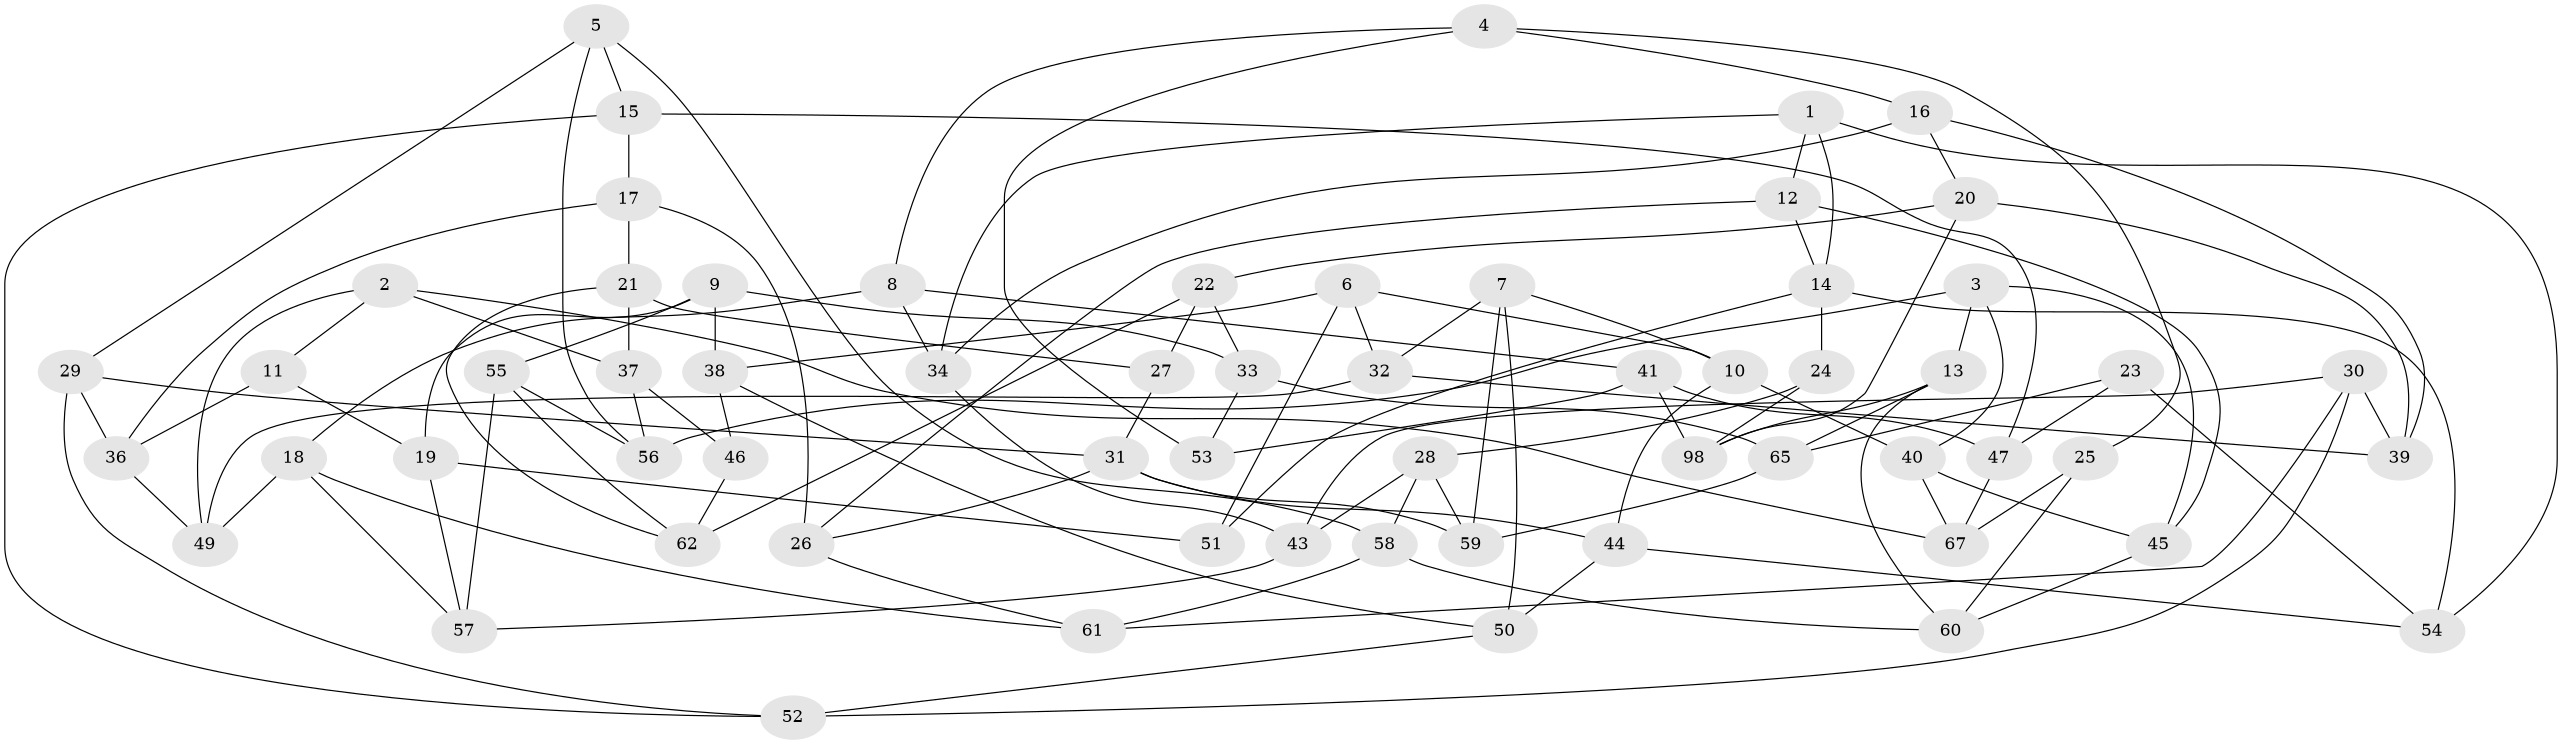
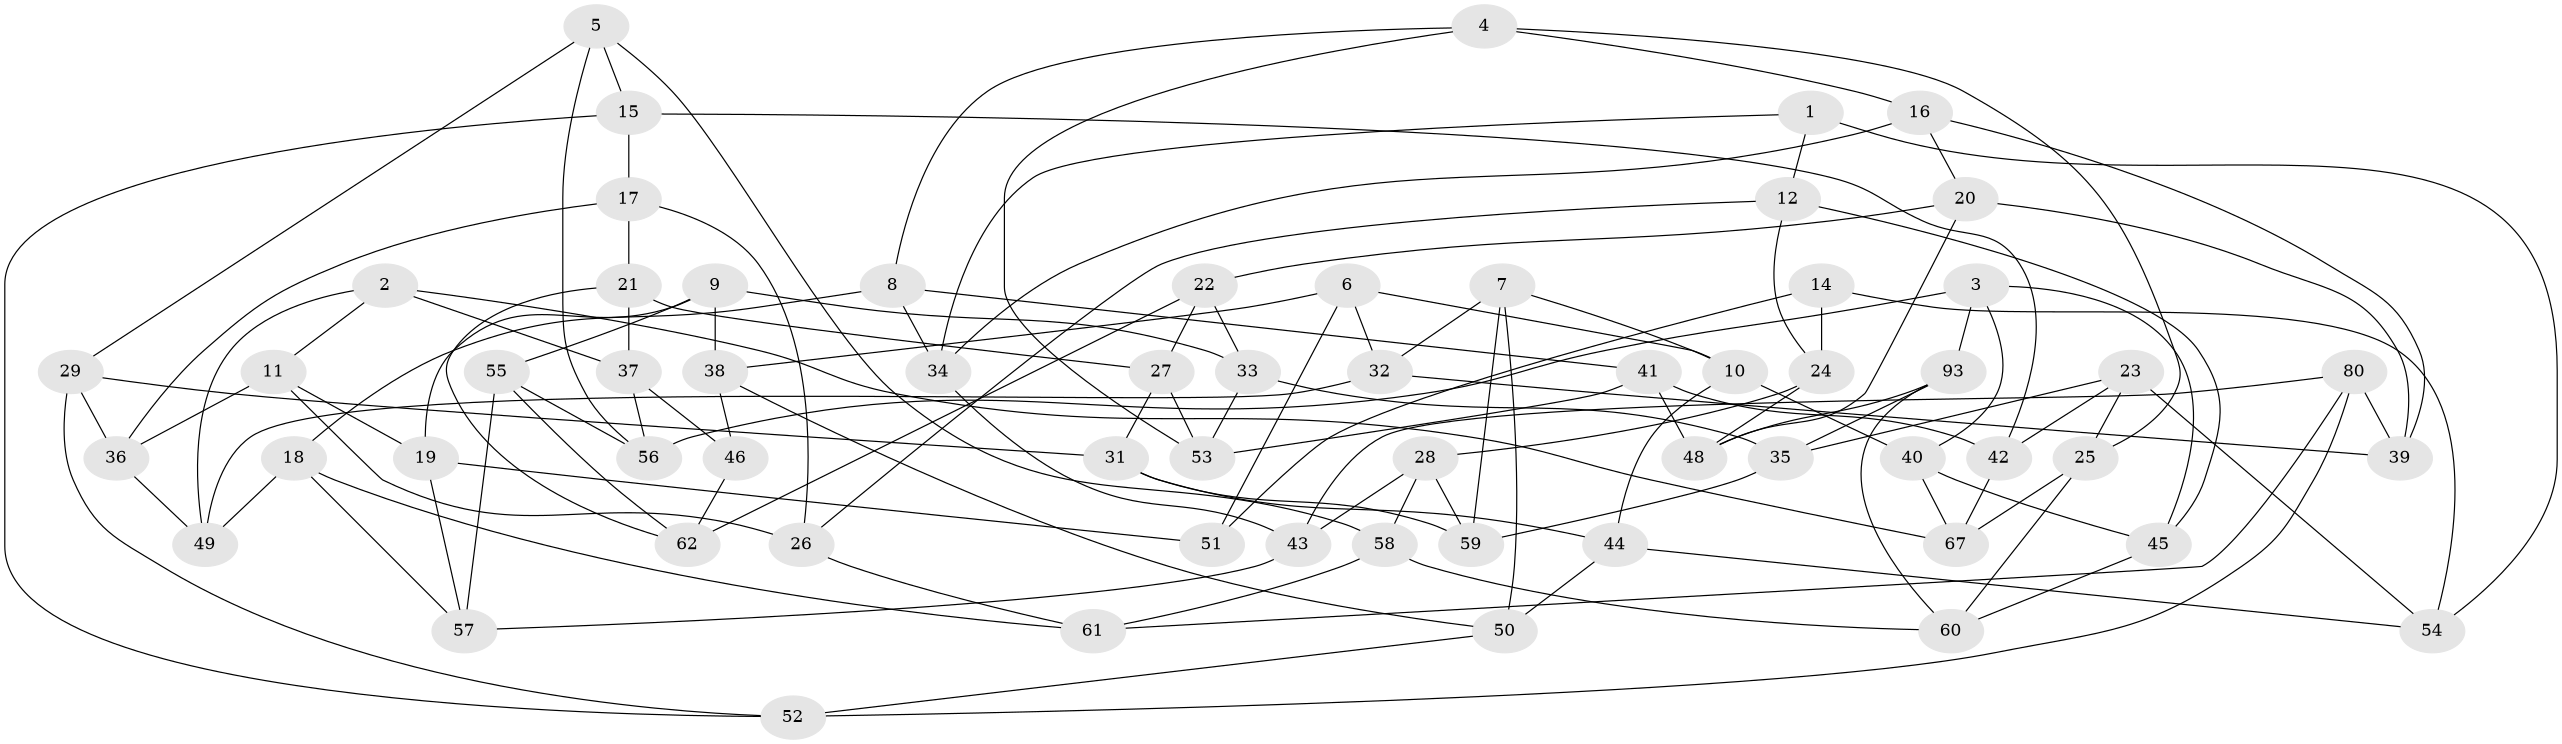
edge "1" -- "14": removed
edge "12" -- "14": now "12" -- "24"
node "13": label "13" -> "93"
node "30": label "30" -> "80"
edge "23" -- "25": added
edge "27" -- "53": added
node "98": label "98" -> "48"
node "65": label "65" -> "35"
node "47": label "47" -> "42"
edge "31" -- "26": now "11" -- "26"
